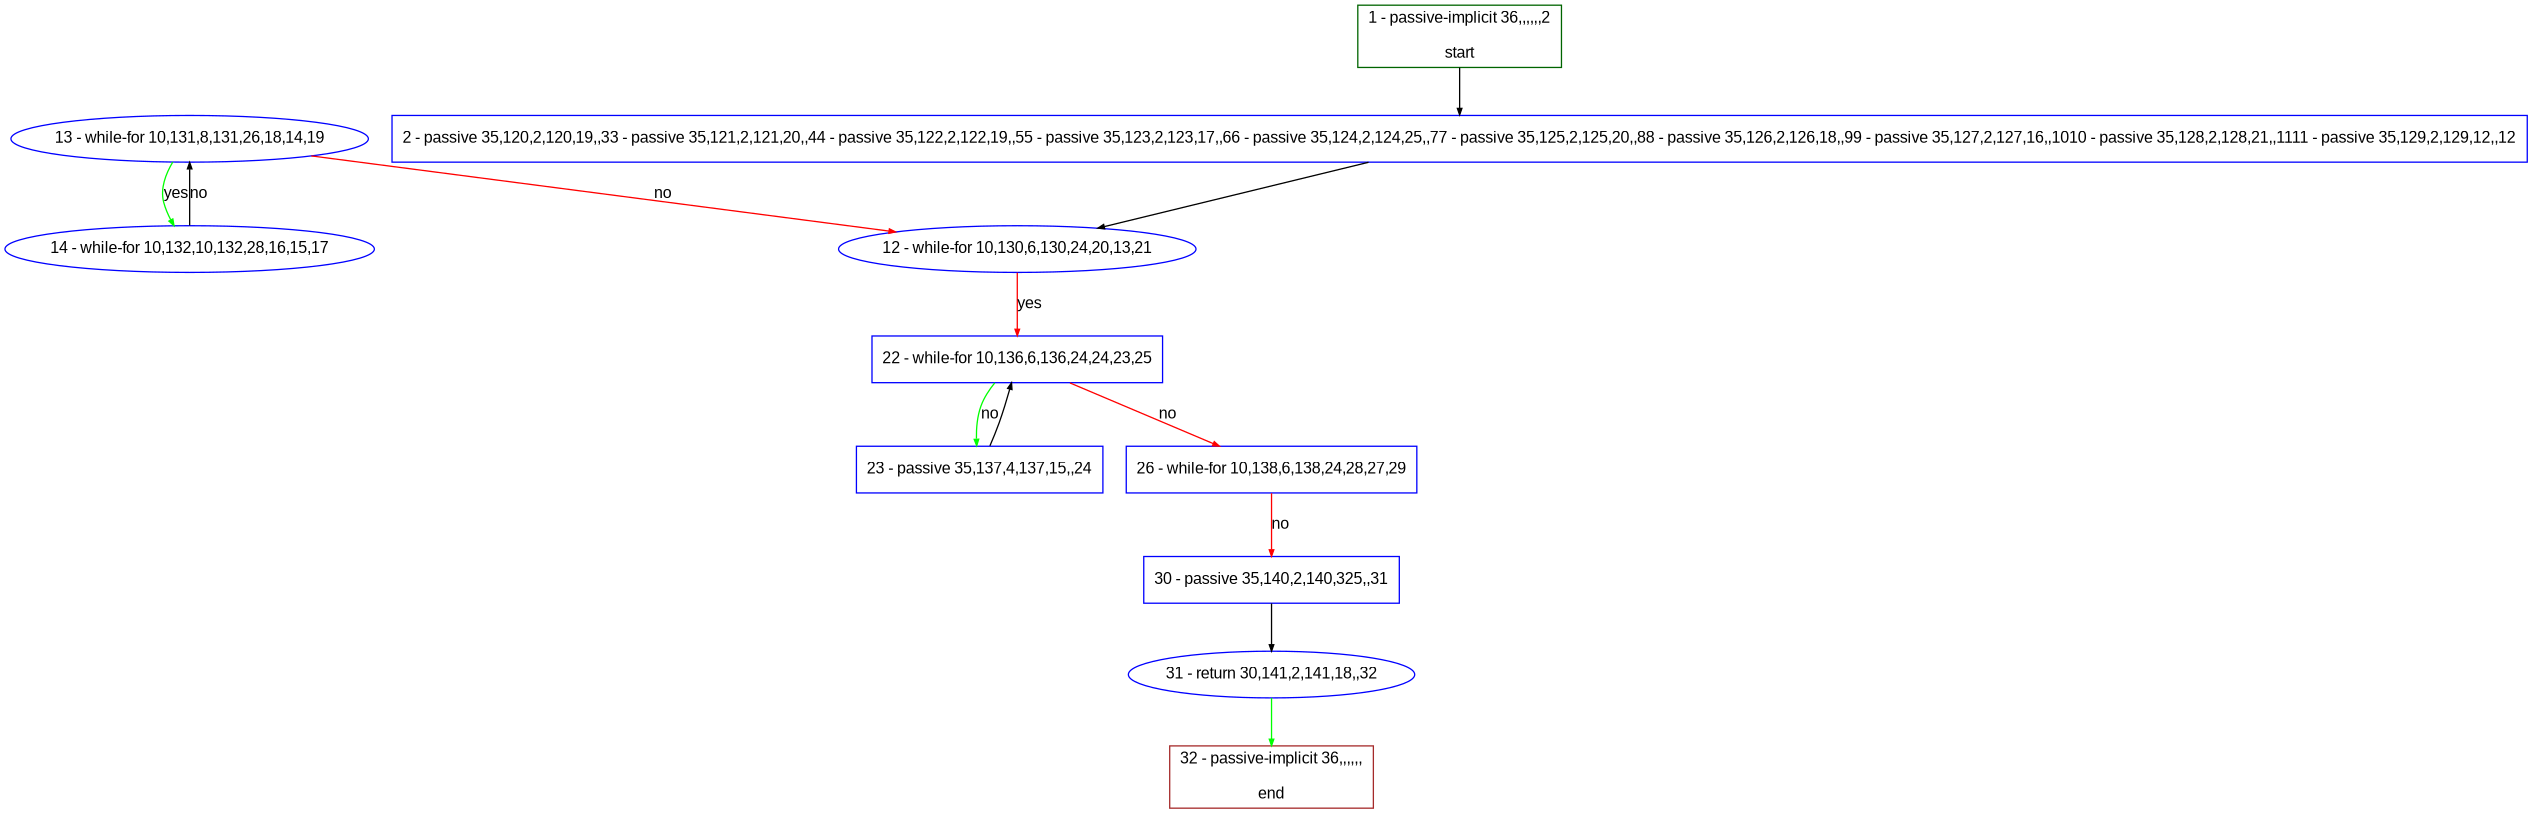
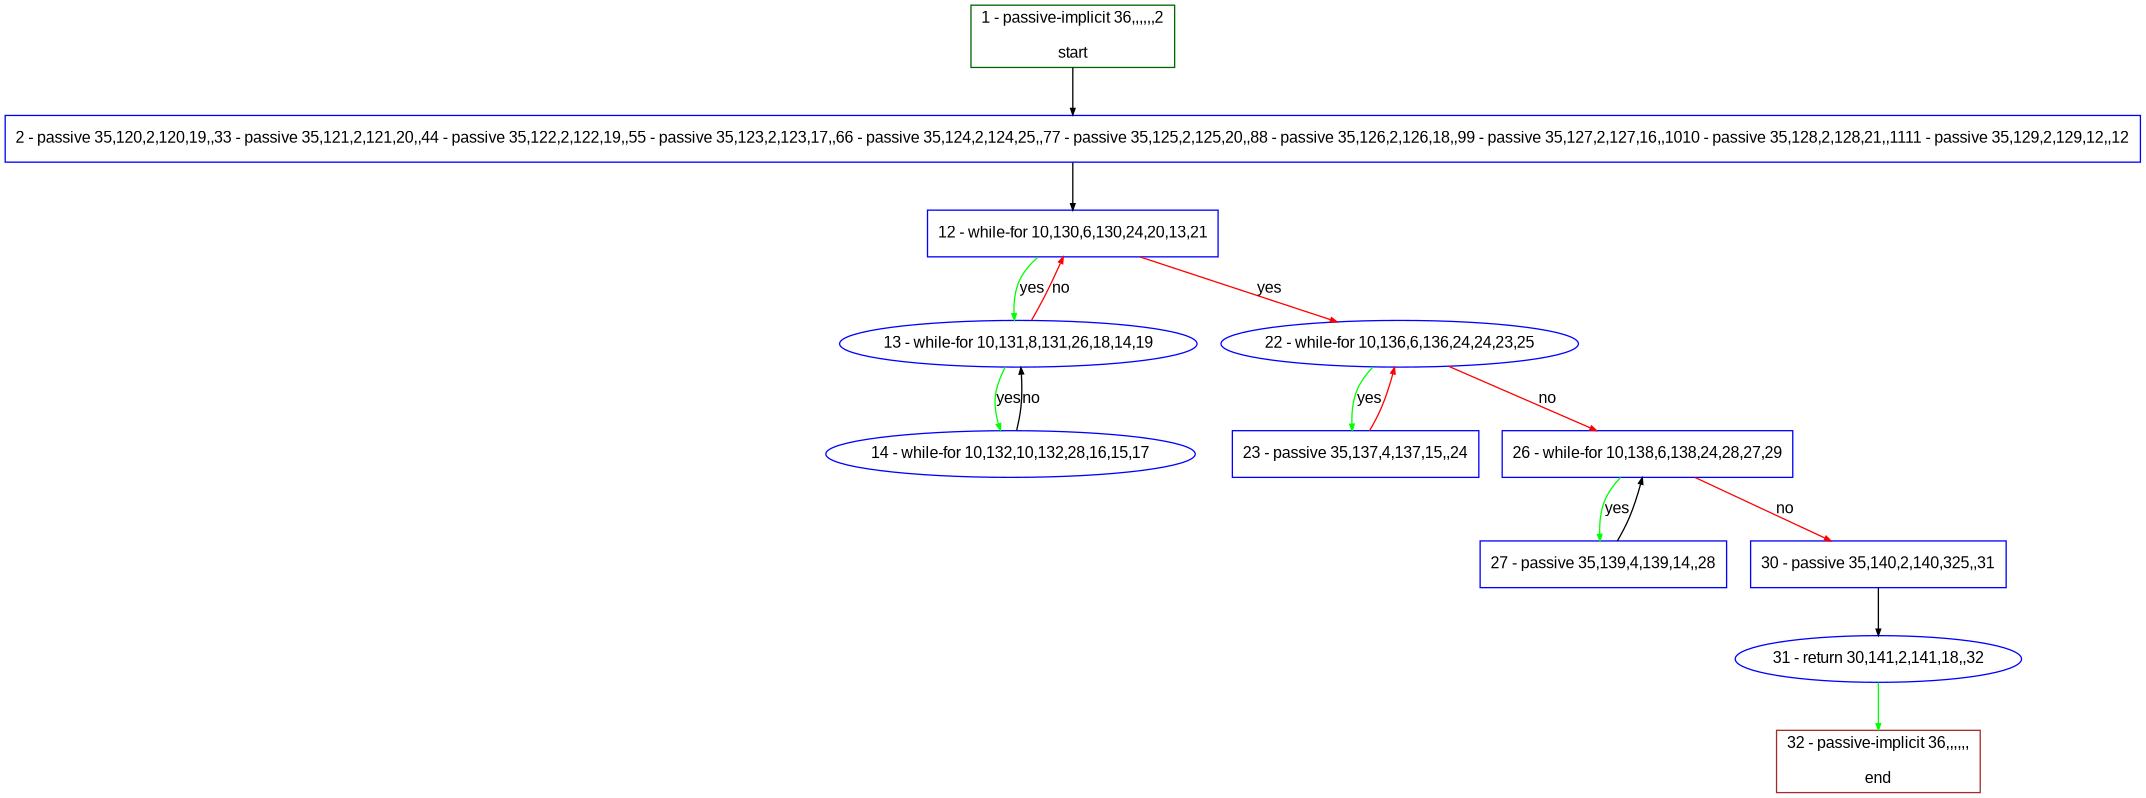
node "12 - while-for 10,130,6,130,24,20,13,21": shape ellipse -> box
edge "12 - while-for 10,130,6,130,24,20,13,21" -> "13 - while-for 10,131,8,131,26,18,14,19": added, label "yes"
node "22 - while-for 10,136,6,136,24,24,23,25": shape box -> ellipse
edge "22 - while-for 10,136,6,136,24,24,23,25" -> "23 - passive 35,137,4,137,15,,24": label "no" -> "yes"
edge "23 - passive 35,137,4,137,15,,24" -> "22 - while-for 10,136,6,136,24,24,23,25": color #000000 -> #ff0000
node "27 - passive 35,139,4,139,14,,28": added
